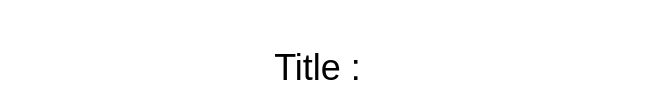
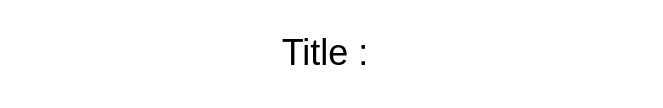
node "Title :": moved (323, 68) -> (331, 53)
